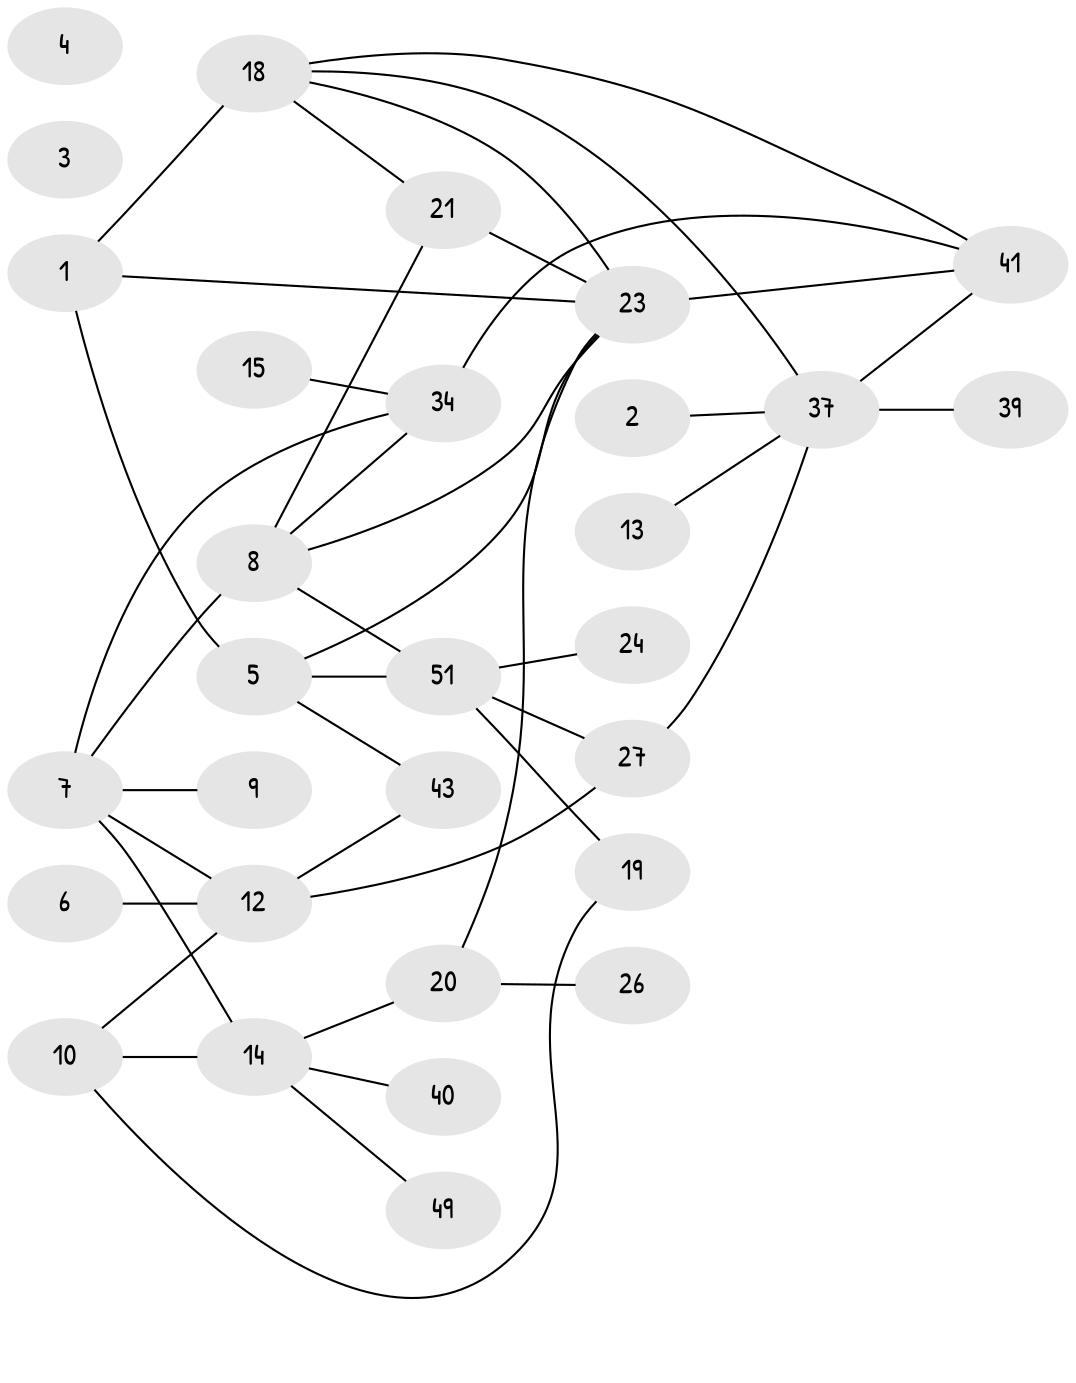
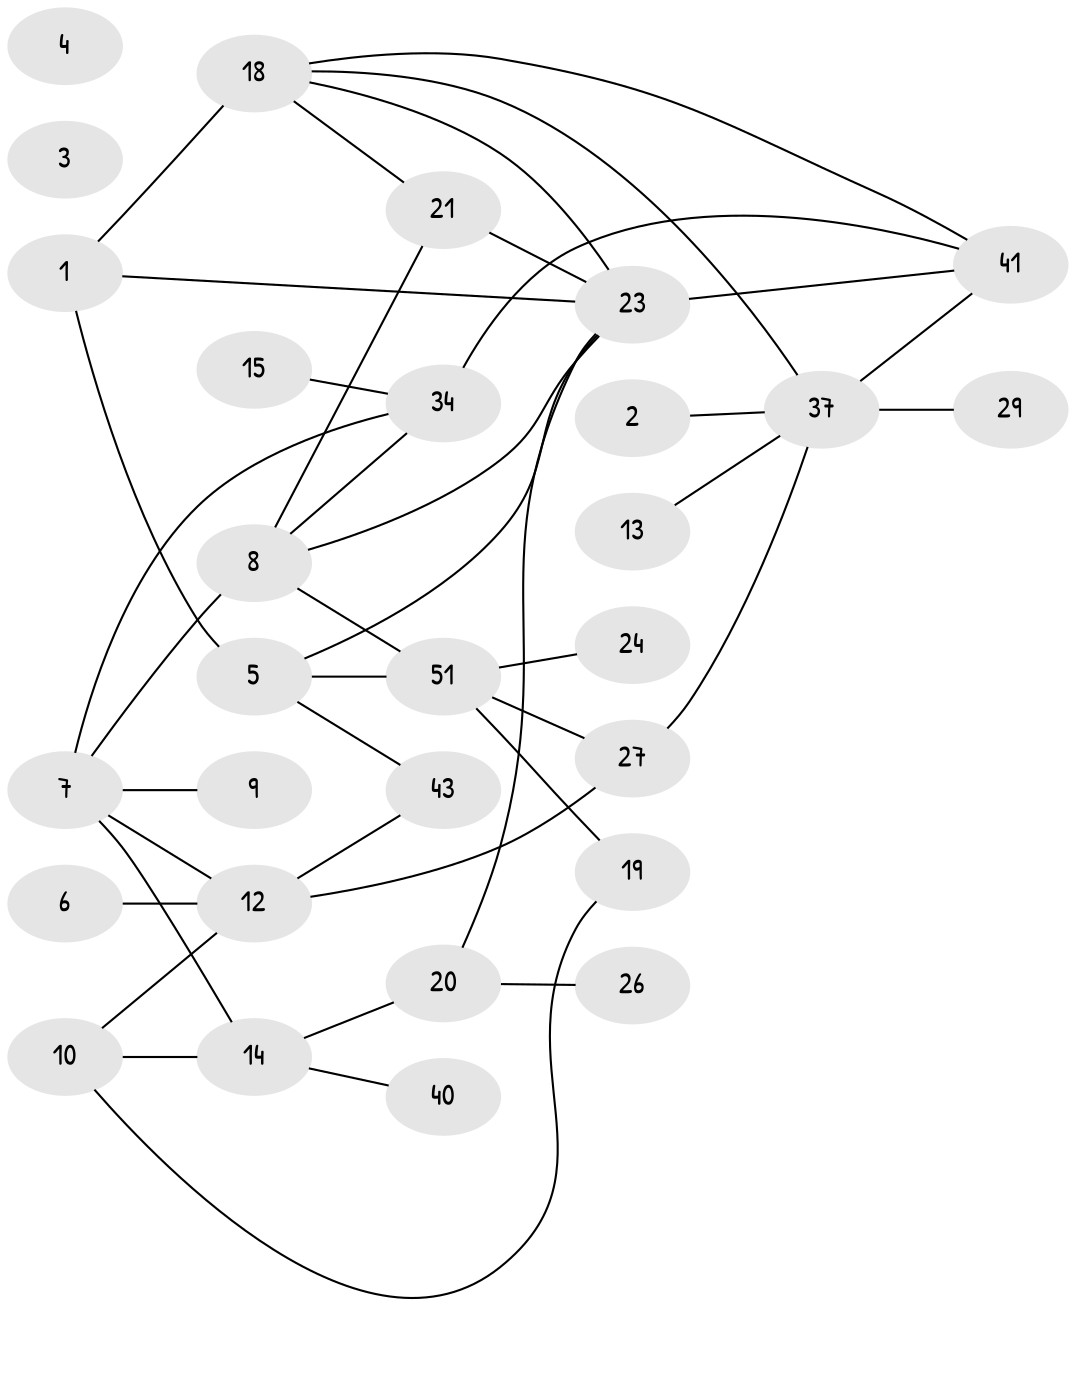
node "39": label "39" -> "29"
node "49": removed
